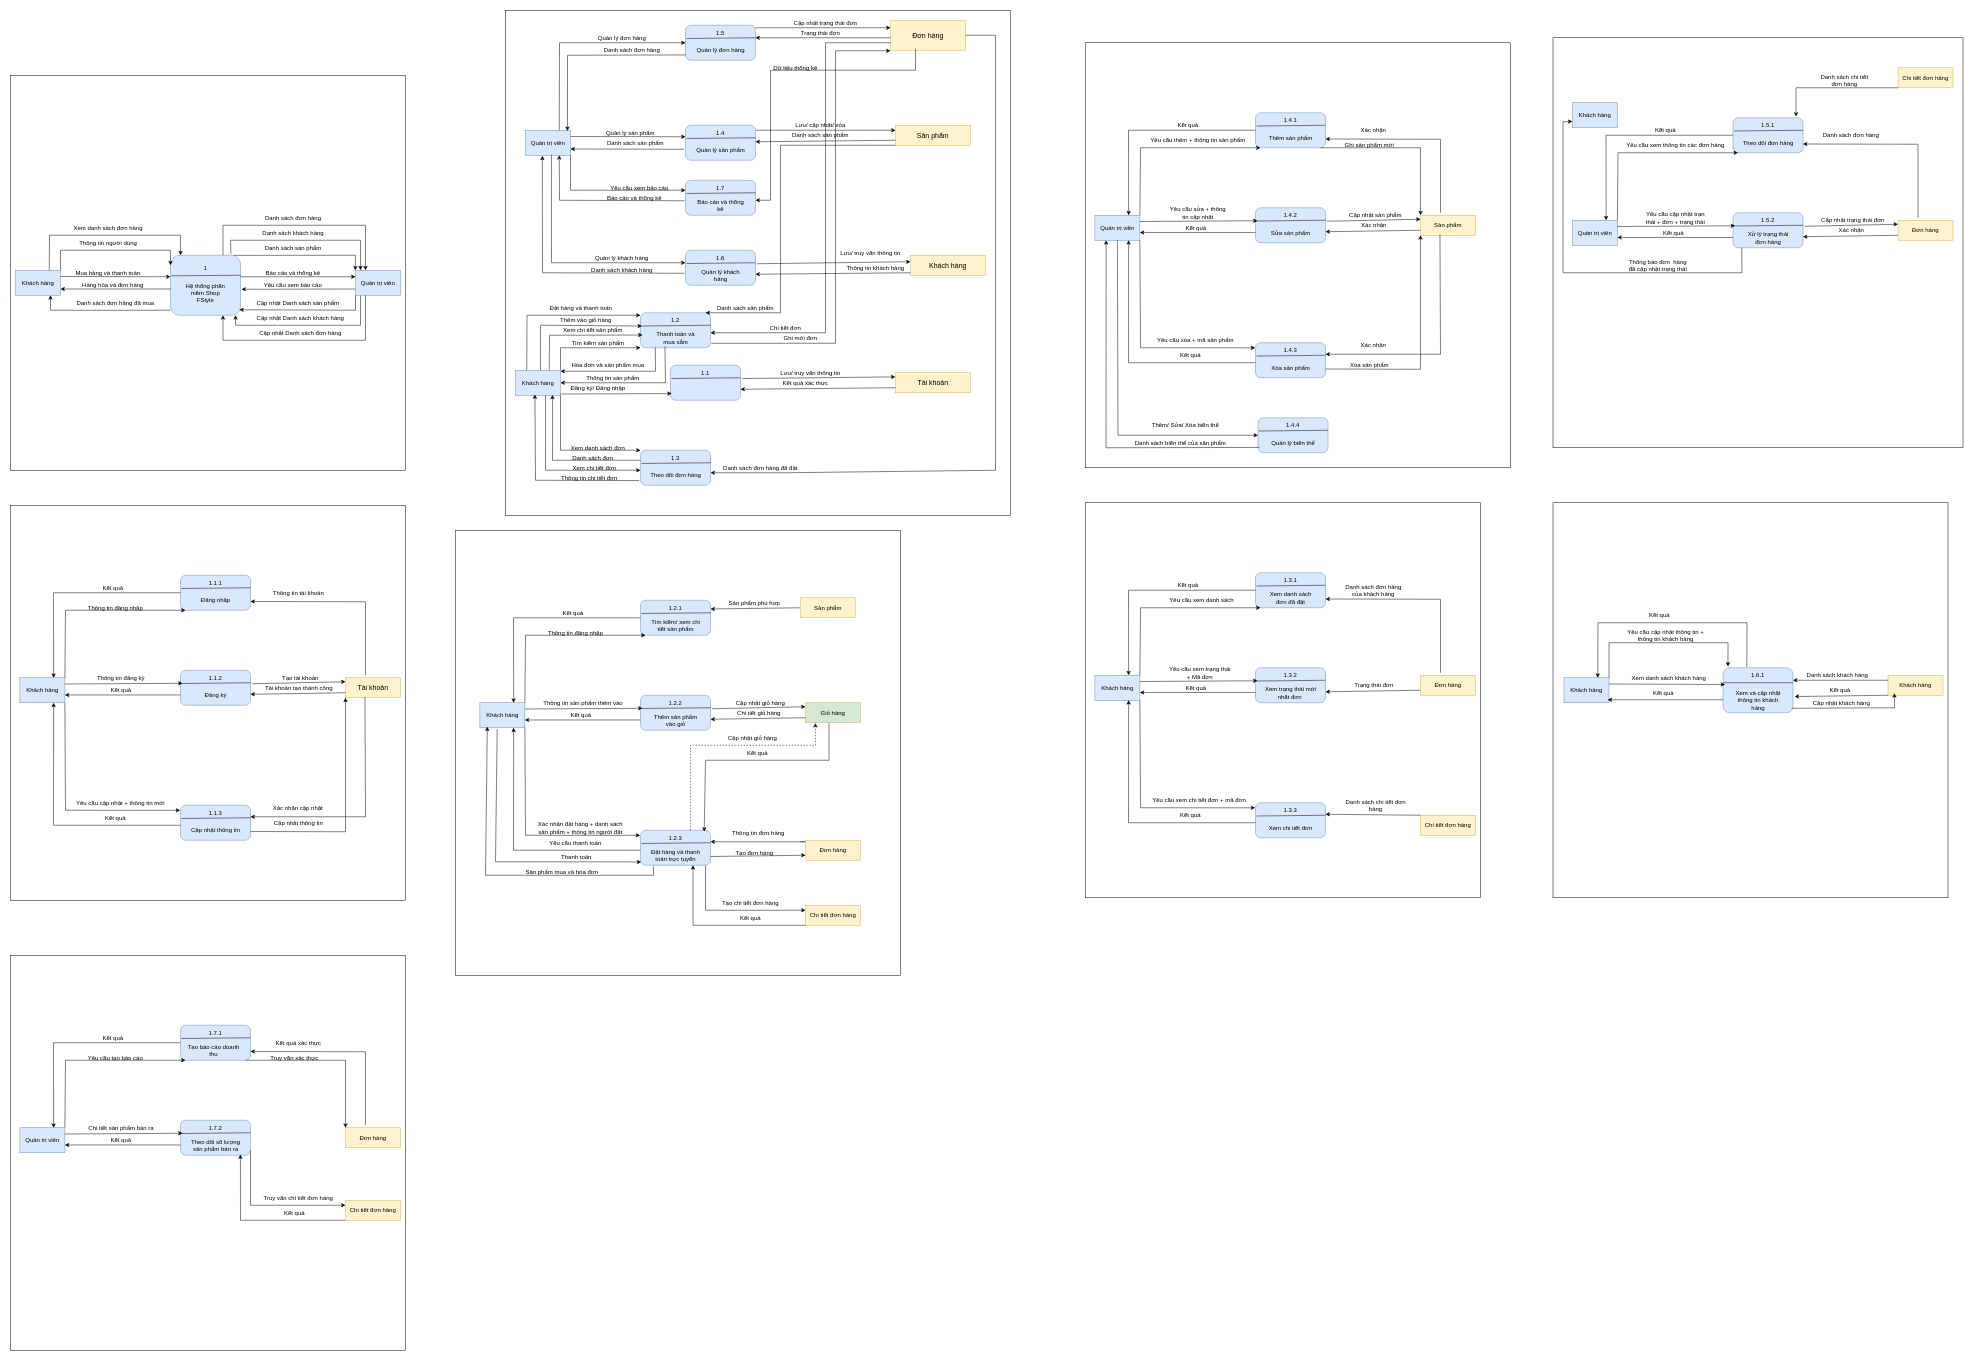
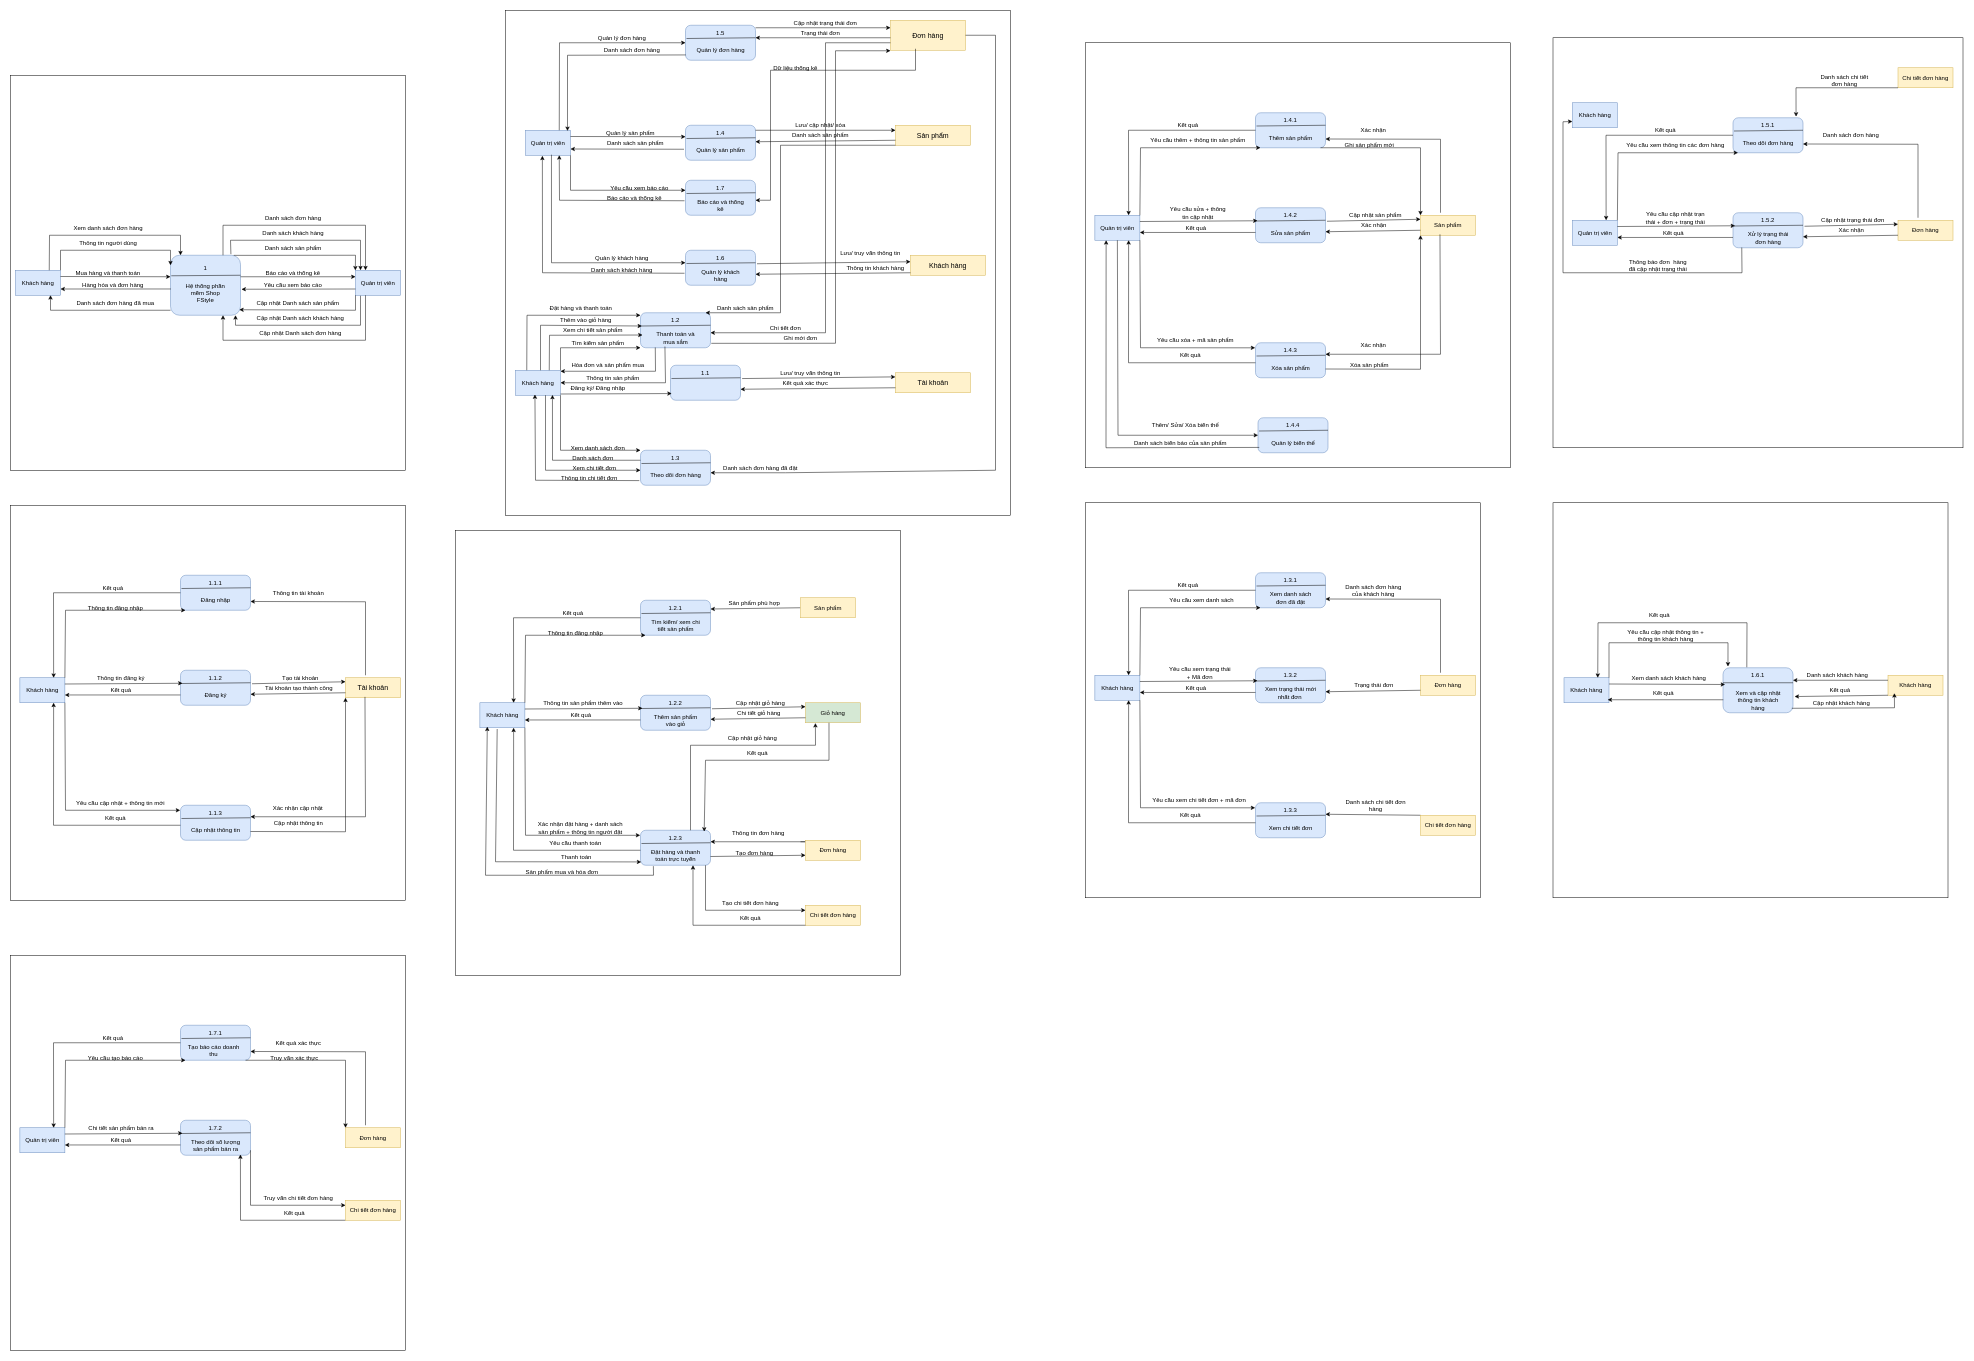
node "Danh sách biến thể của sản phẩm": label "Danh sách biến thể của sản phẩm" -> "Danh sách biến báo của sản phẩm"
edge "1.2.3" -> "Giỏ hàng": style dashed -> solid
